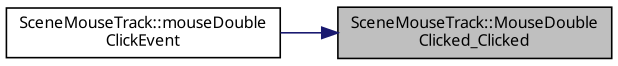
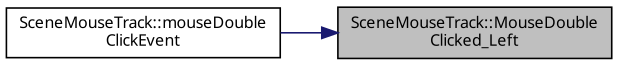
node "SceneMouseTrack::MouseDouble Clicked_Clicked": label "SceneMouseTrack::MouseDouble Clicked_Clicked" -> "SceneMouseTrack::MouseDouble Clicked_Left"
